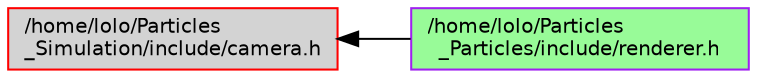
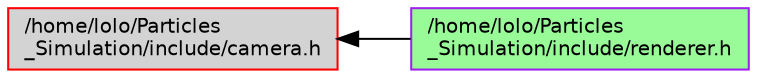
node "/home/lolo/Particles _Particles/include/renderer.h": label "/home/lolo/Particles _Particles/include/renderer.h" -> "/home/lolo/Particles _Simulation/include/renderer.h"
